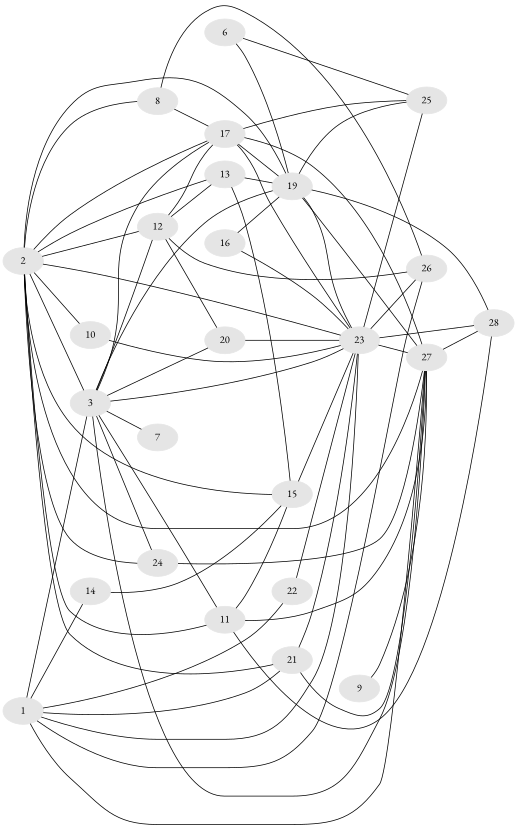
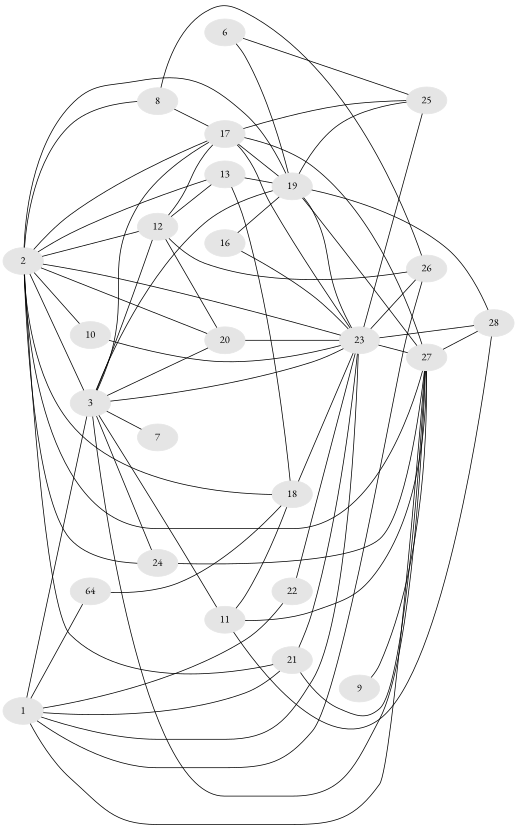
node "15": label "15" -> "18"
edge "2" -- "11": now "2" -- "20"
node "14": label "14" -> "64"
